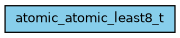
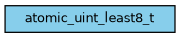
node "atomic_atomic_least8_t": label "atomic_atomic_least8_t" -> "atomic_uint_least8_t"
